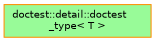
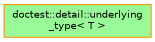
node "doctest::detail::doctest _type< T >": label "doctest::detail::doctest _type< T >" -> "doctest::detail::underlying _type< T >"
